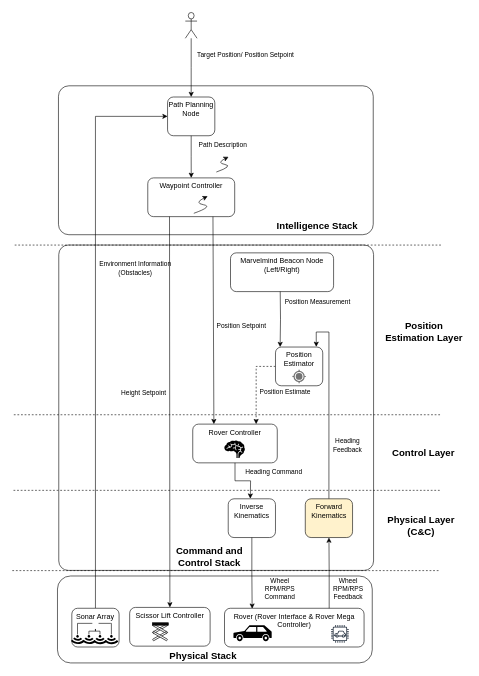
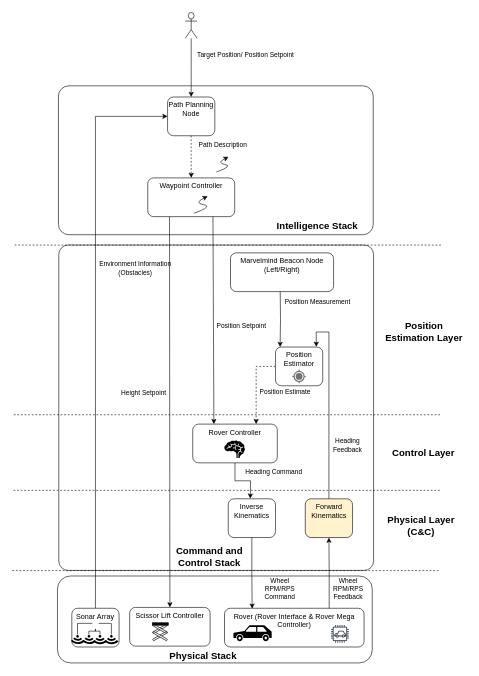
edge "Path Planning Node" -> "Waypoint Controller": style solid -> dashed
